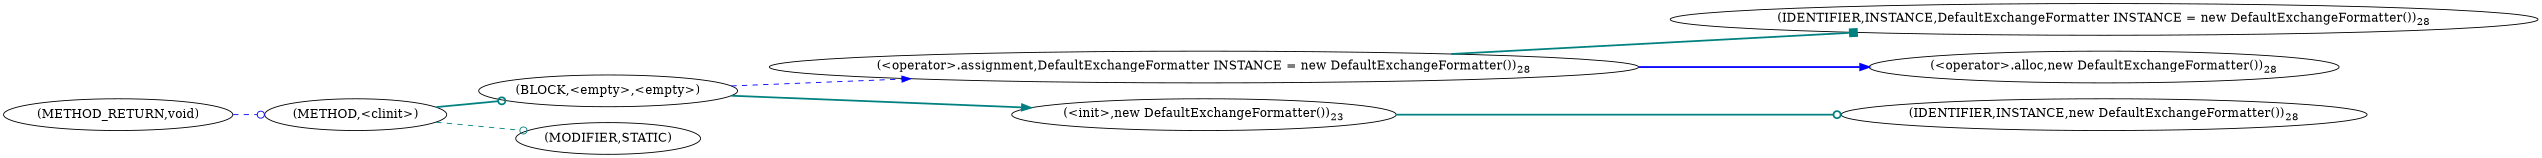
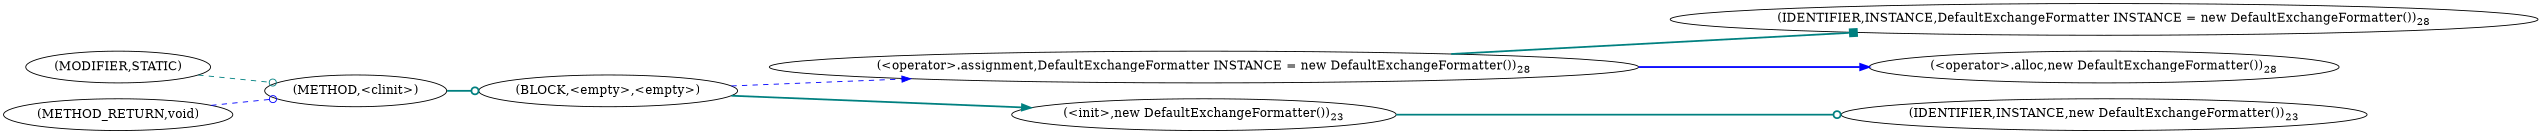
node "(IDENTIFIER,INSTANCE,new DefaultExchangeFormatter())": text "28" -> "23"
edge "(METHOD,<clinit>)" -> "(MODIFIER,STATIC)": reversed
